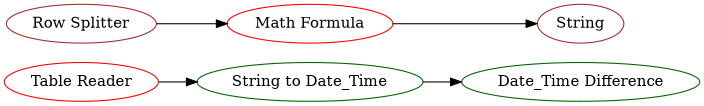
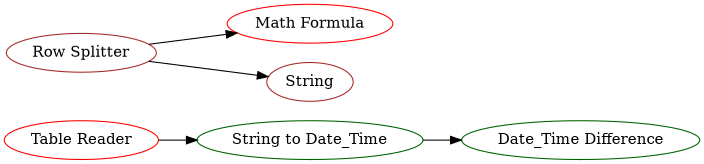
edge "Math Formula" -> "String": now "Row Splitter" -> "String"
